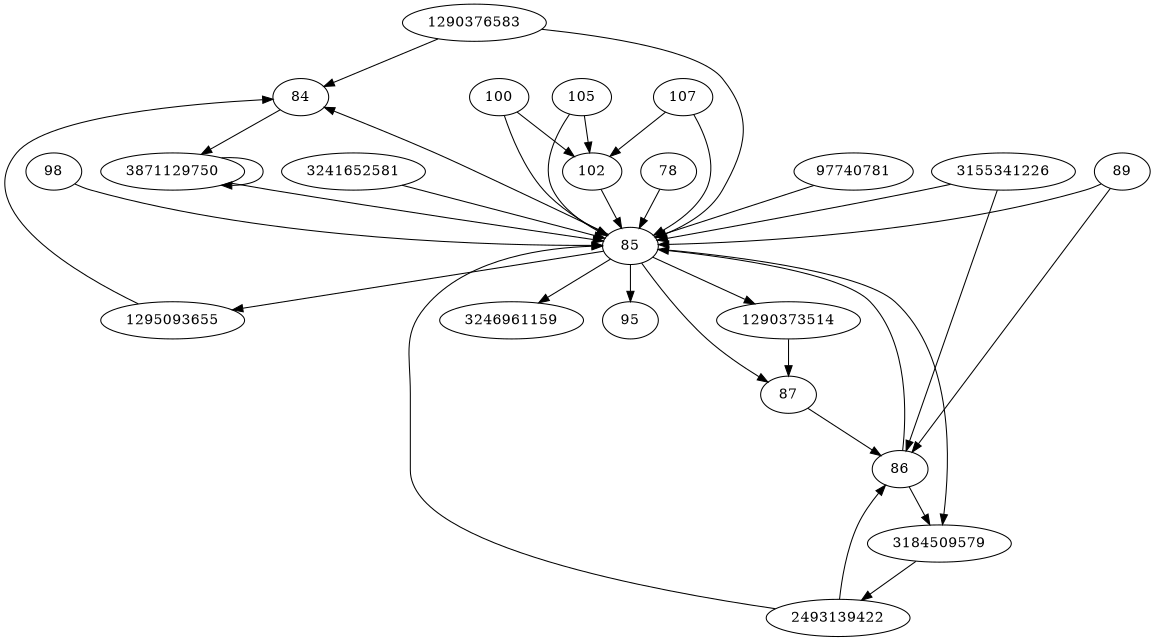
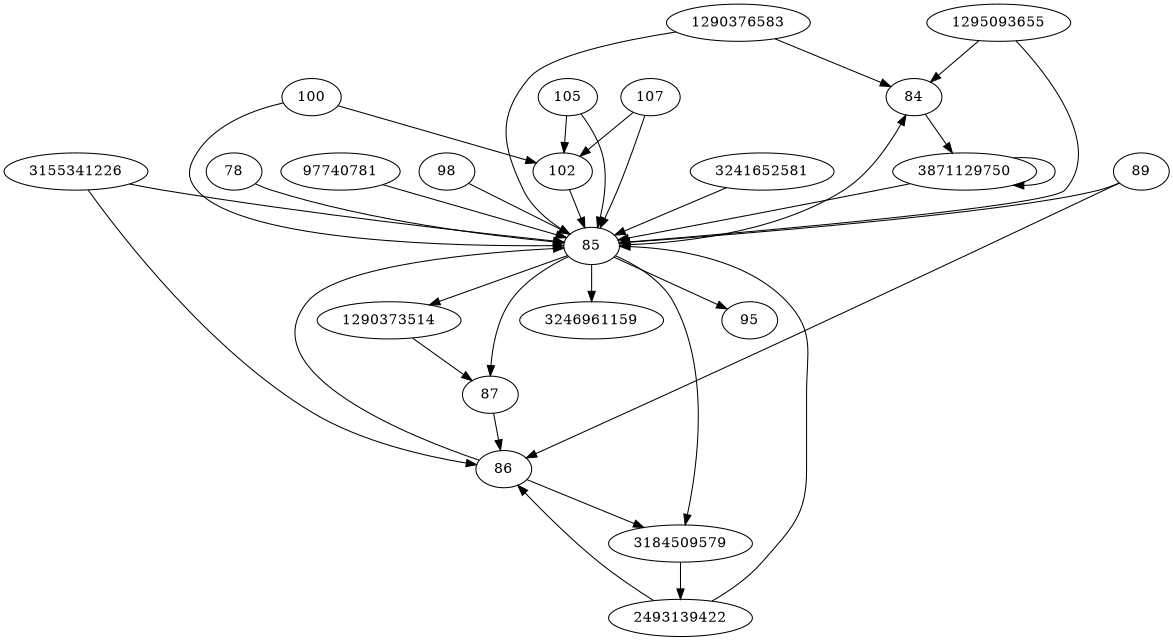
edge "85" -> "1295093655": reversed
